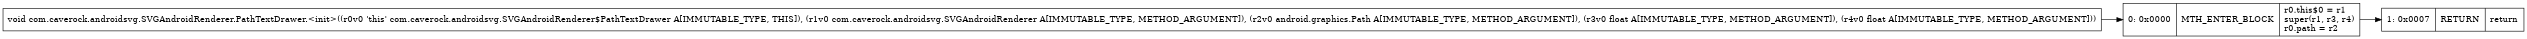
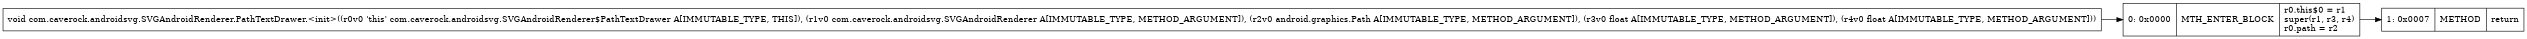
node "1: 0x0007": text "RETURN" -> "METHOD"
